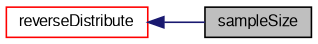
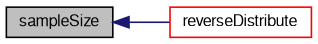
edge "sampleSize" -> "reverseDistribute": reversed
